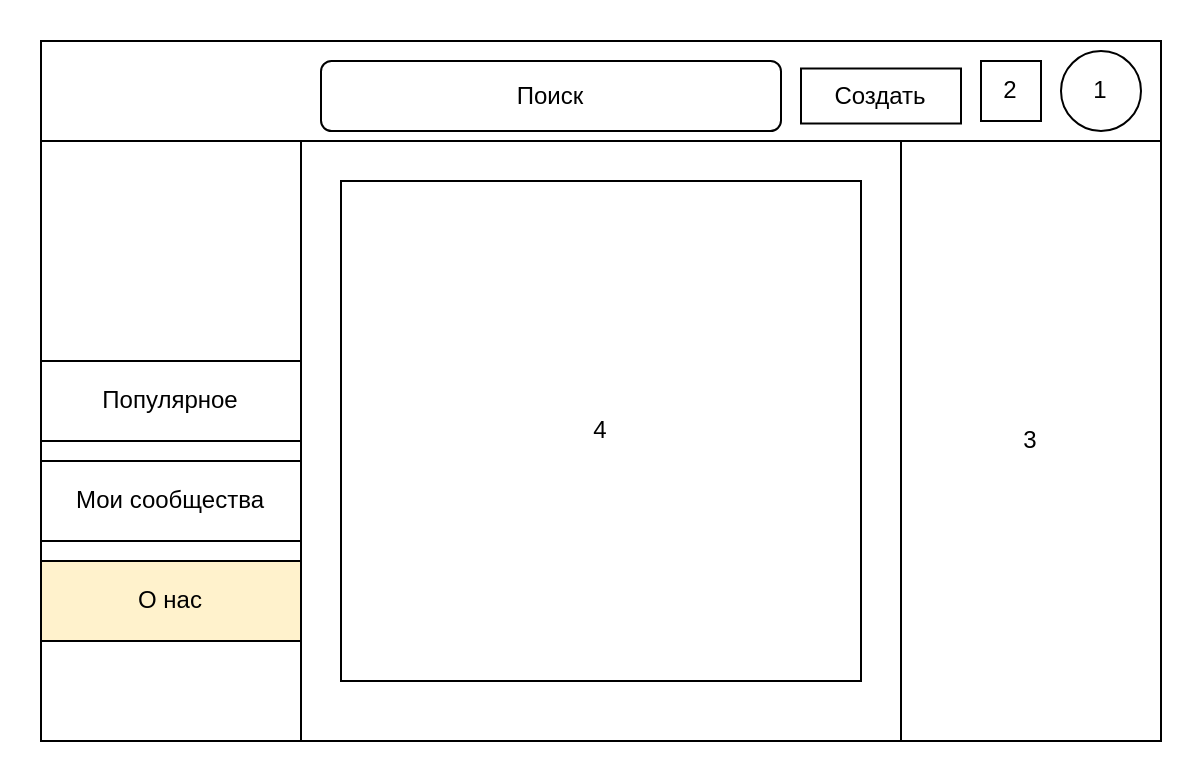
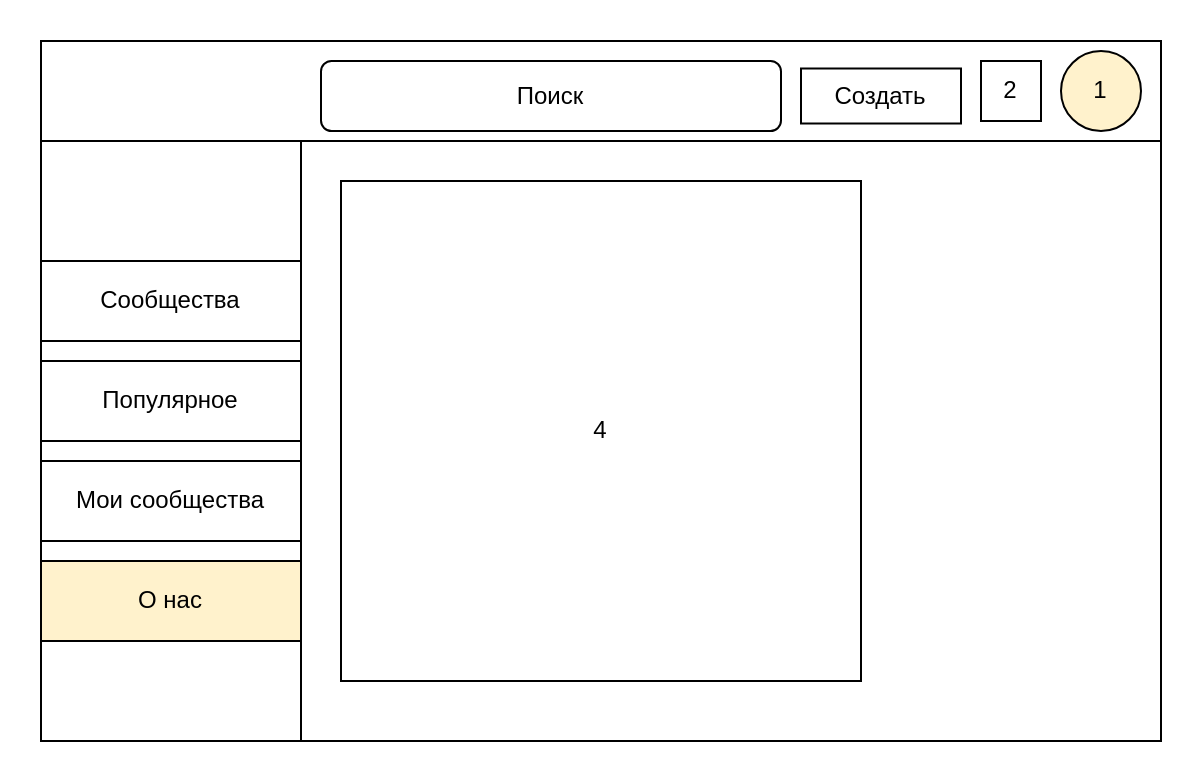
node "1": fillcolor #ffffff -> #fff2cc
node "Сообщества": added
node "3": removed
